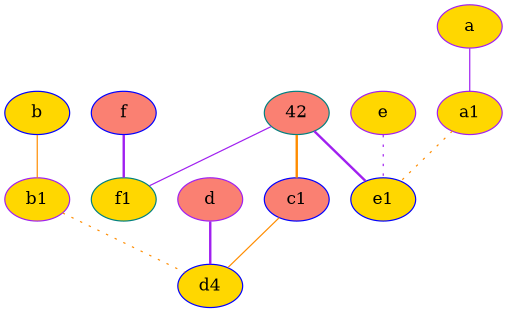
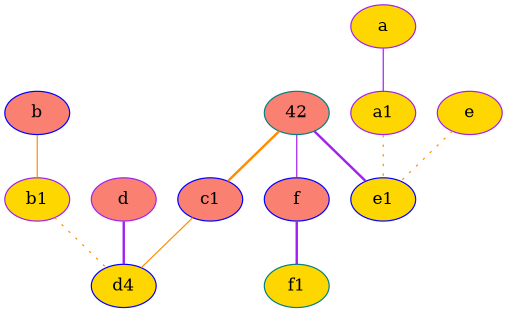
node "b": fillcolor gold -> salmon
edge "42" -- "f1": now "42" -- "f"
edge "e" -- "e1": color purple -> darkorange
